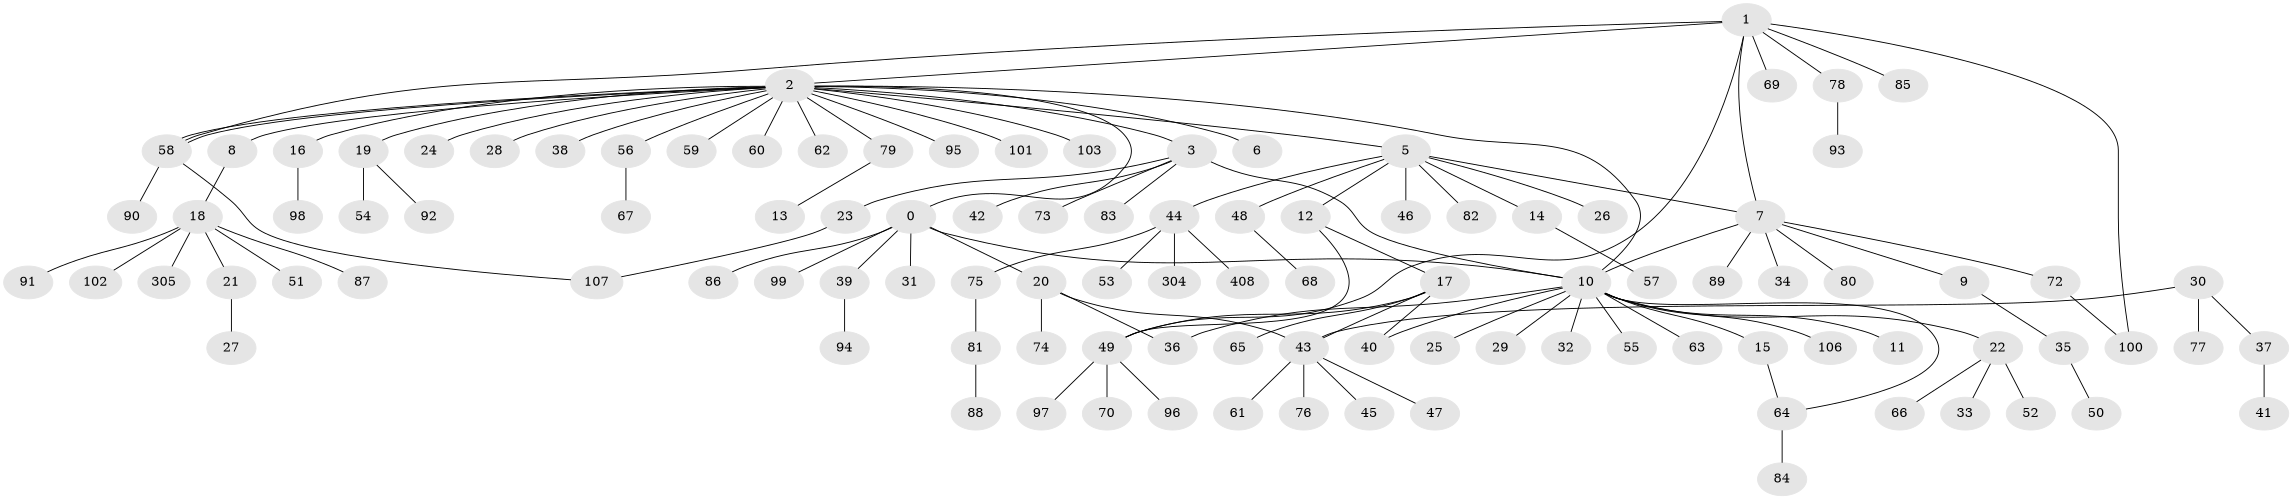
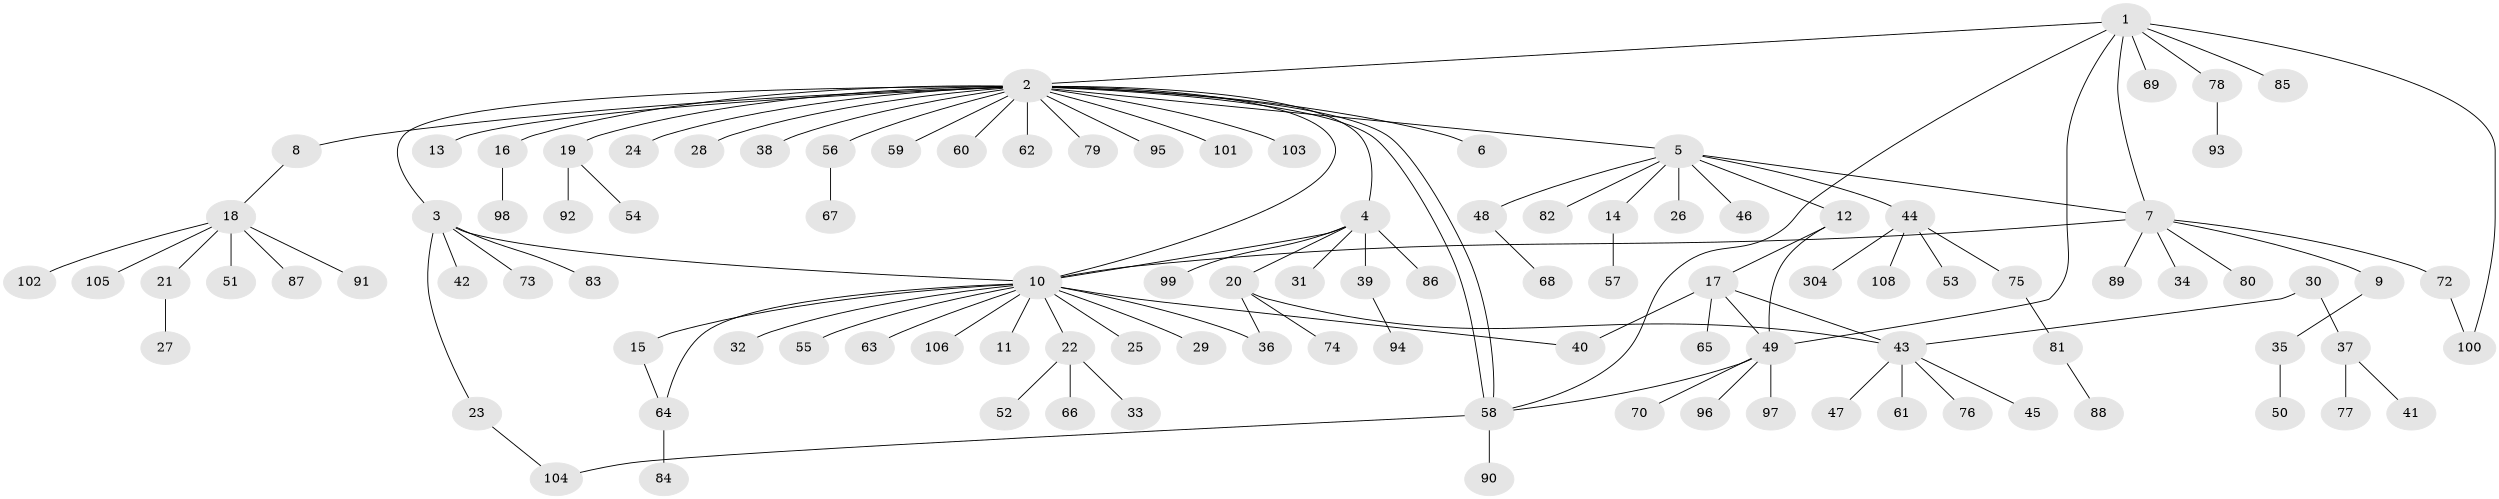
edge "79" -- "13": now "2" -- "13"
node "0": label "0" -> "4"
node "305": label "305" -> "105"
node "107": label "107" -> "104"
node "408": label "408" -> "108"
edge "30" -- "77": now "37" -- "77"
edge "49" -- "58": added
